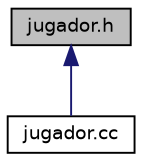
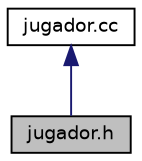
edge "jugador.cc" -> "jugador.h": reversed
